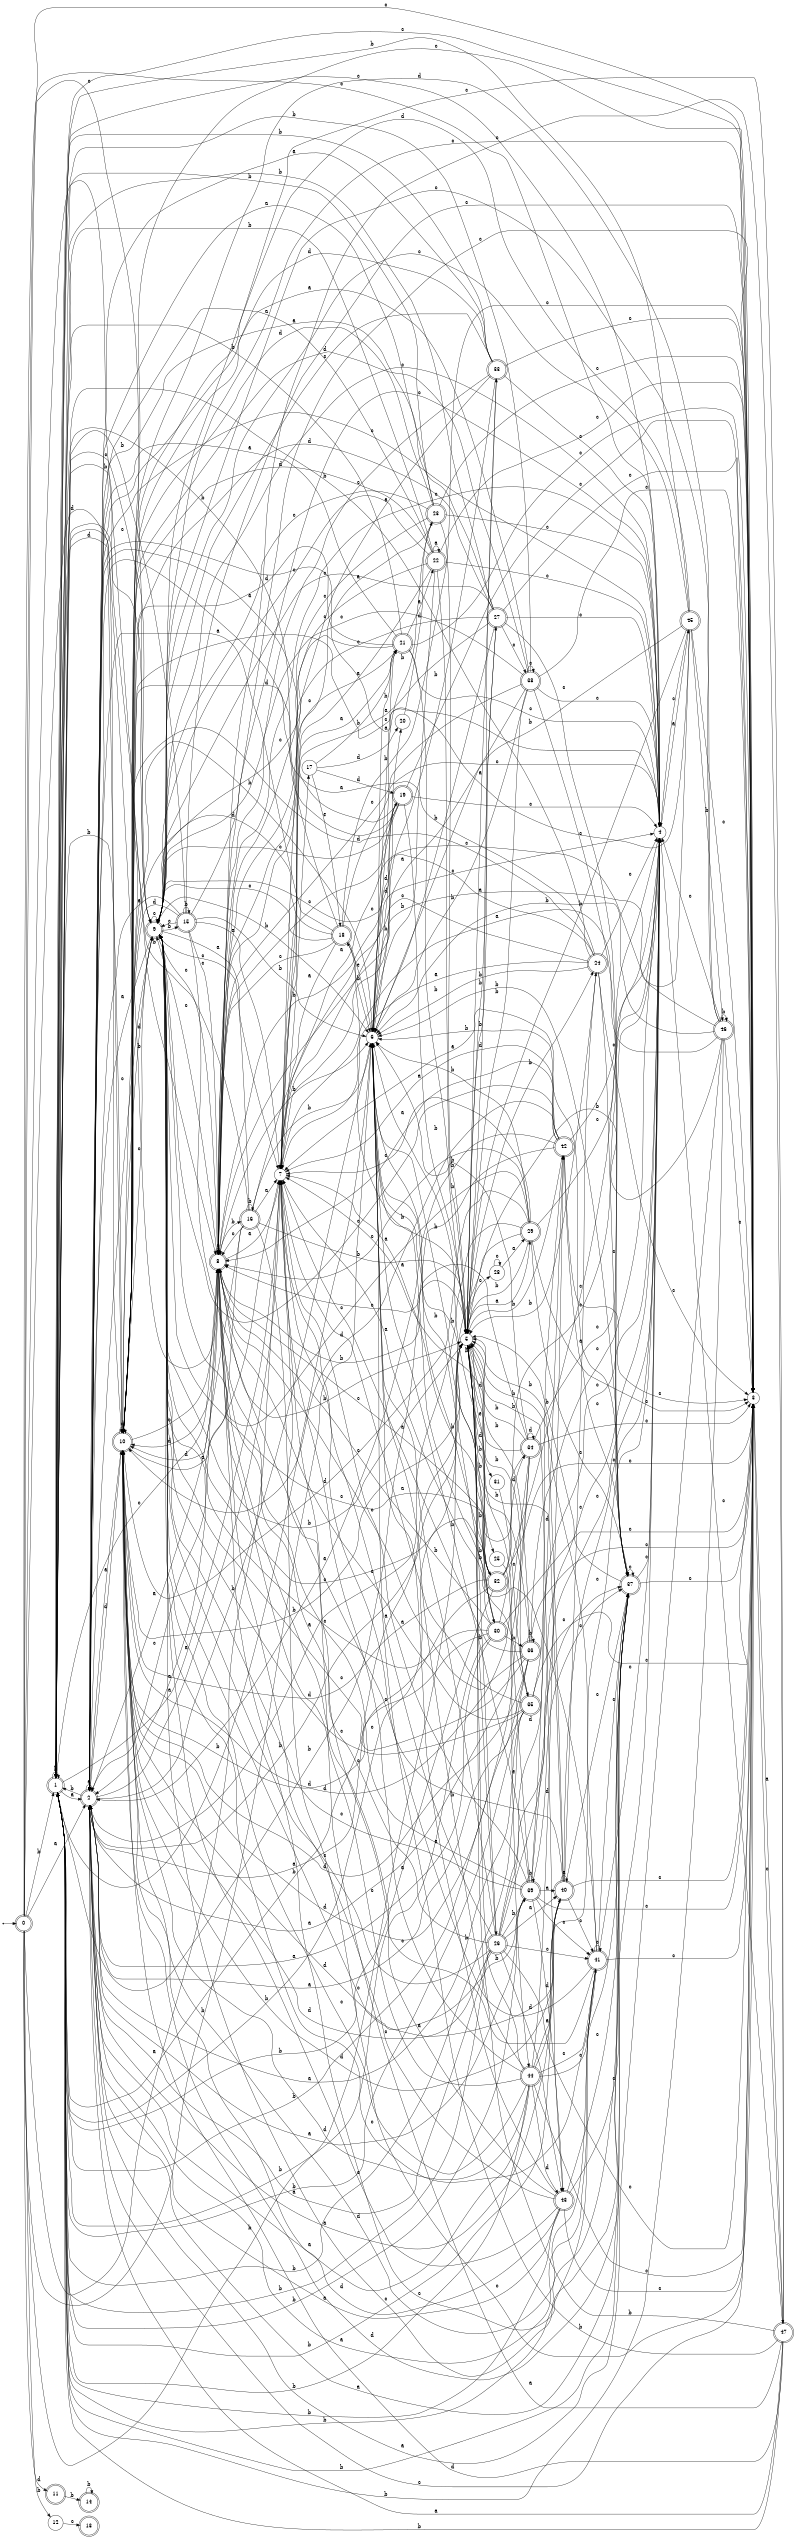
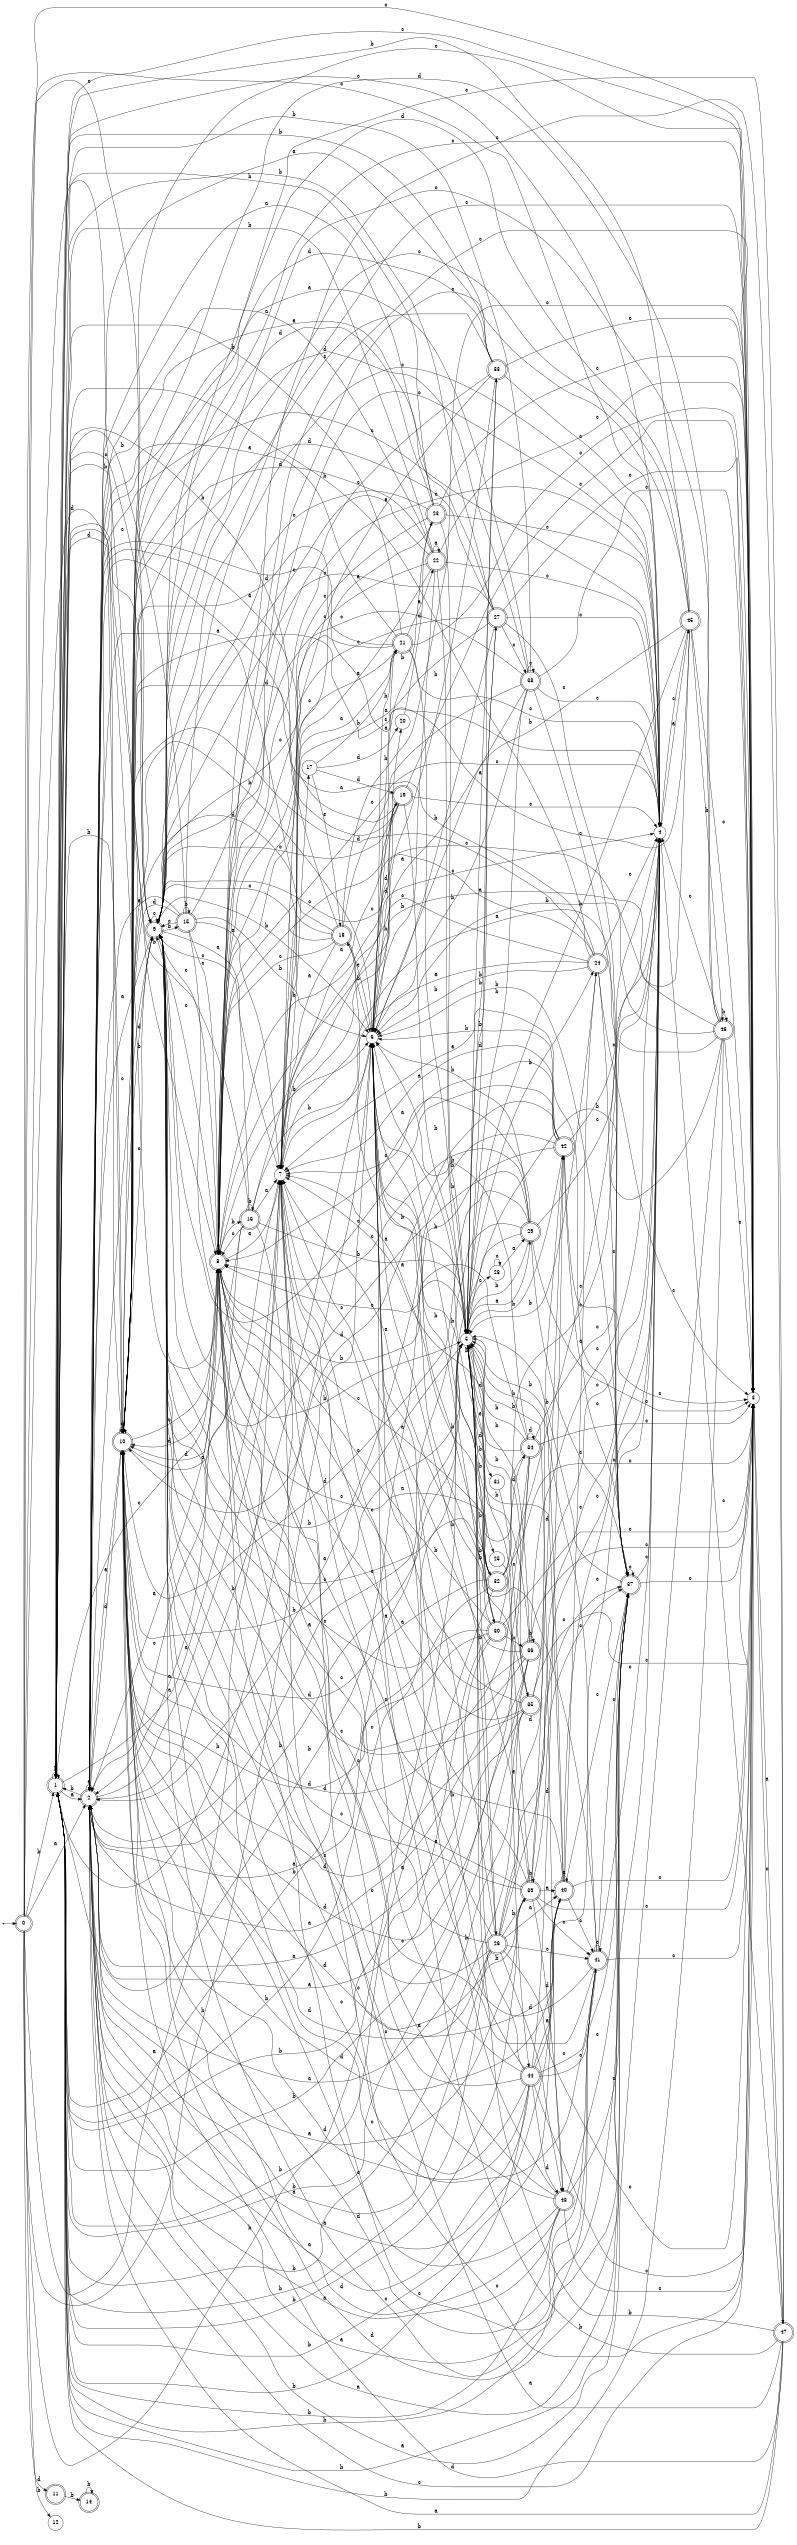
edge "45" -> "8": added, label "c"
node "13": removed
